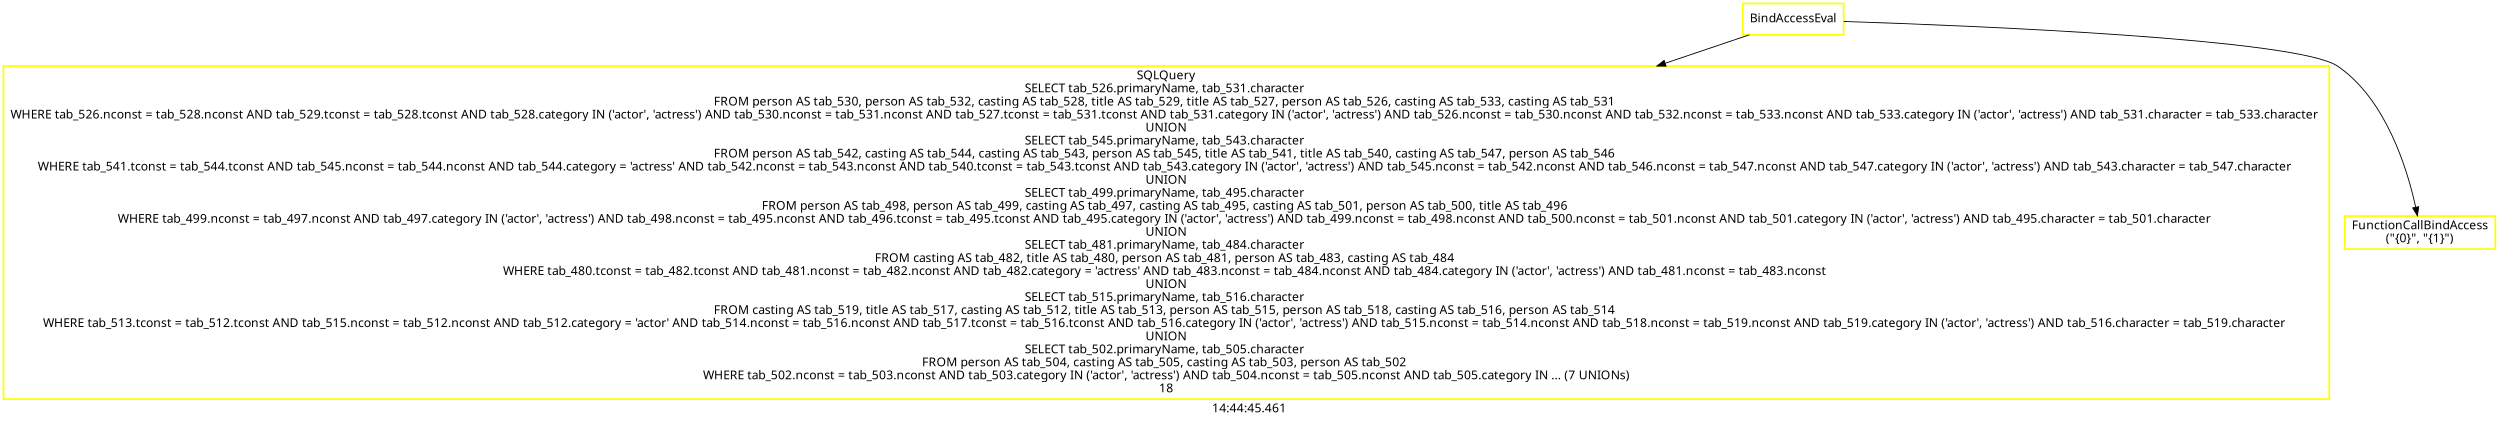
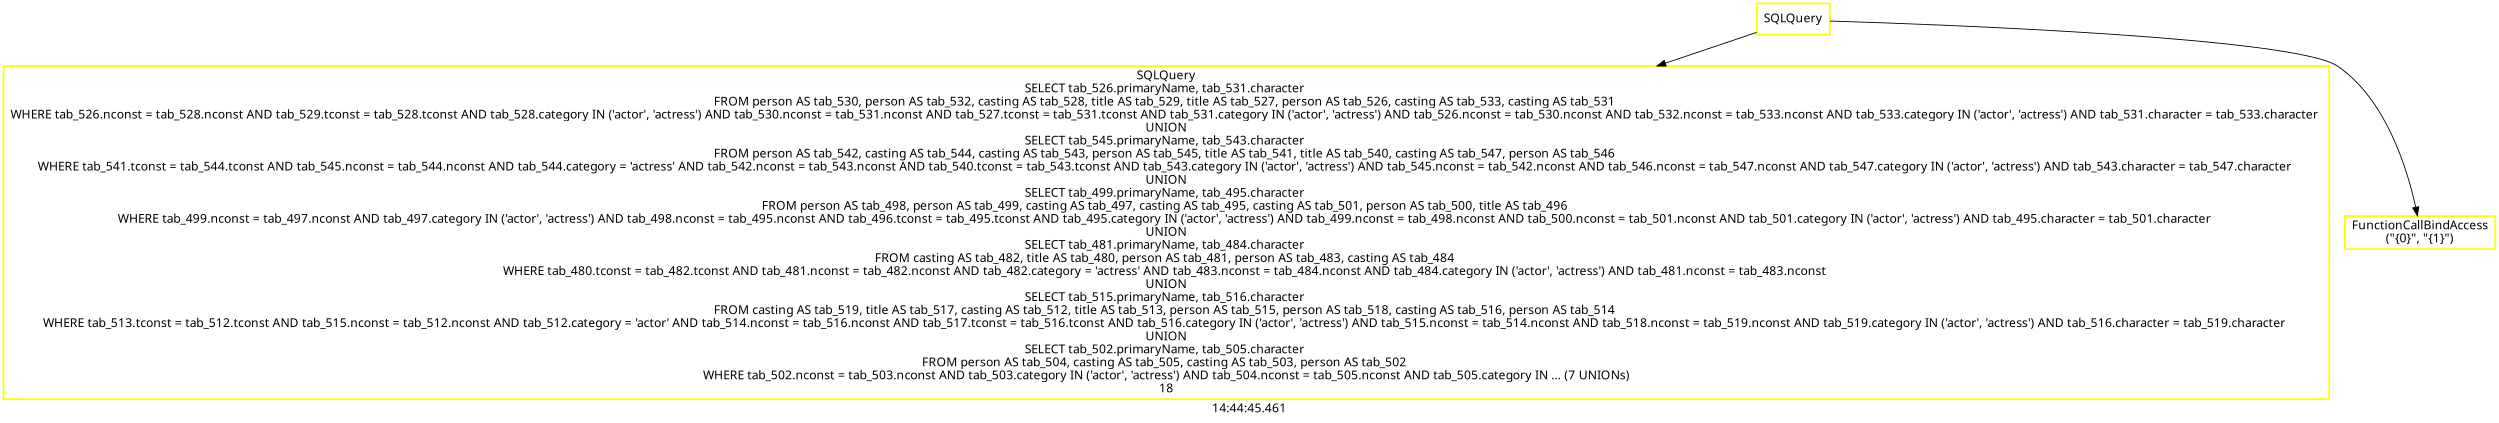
node "BindAccessEval": label "BindAccessEval" -> "SQLQuery"
